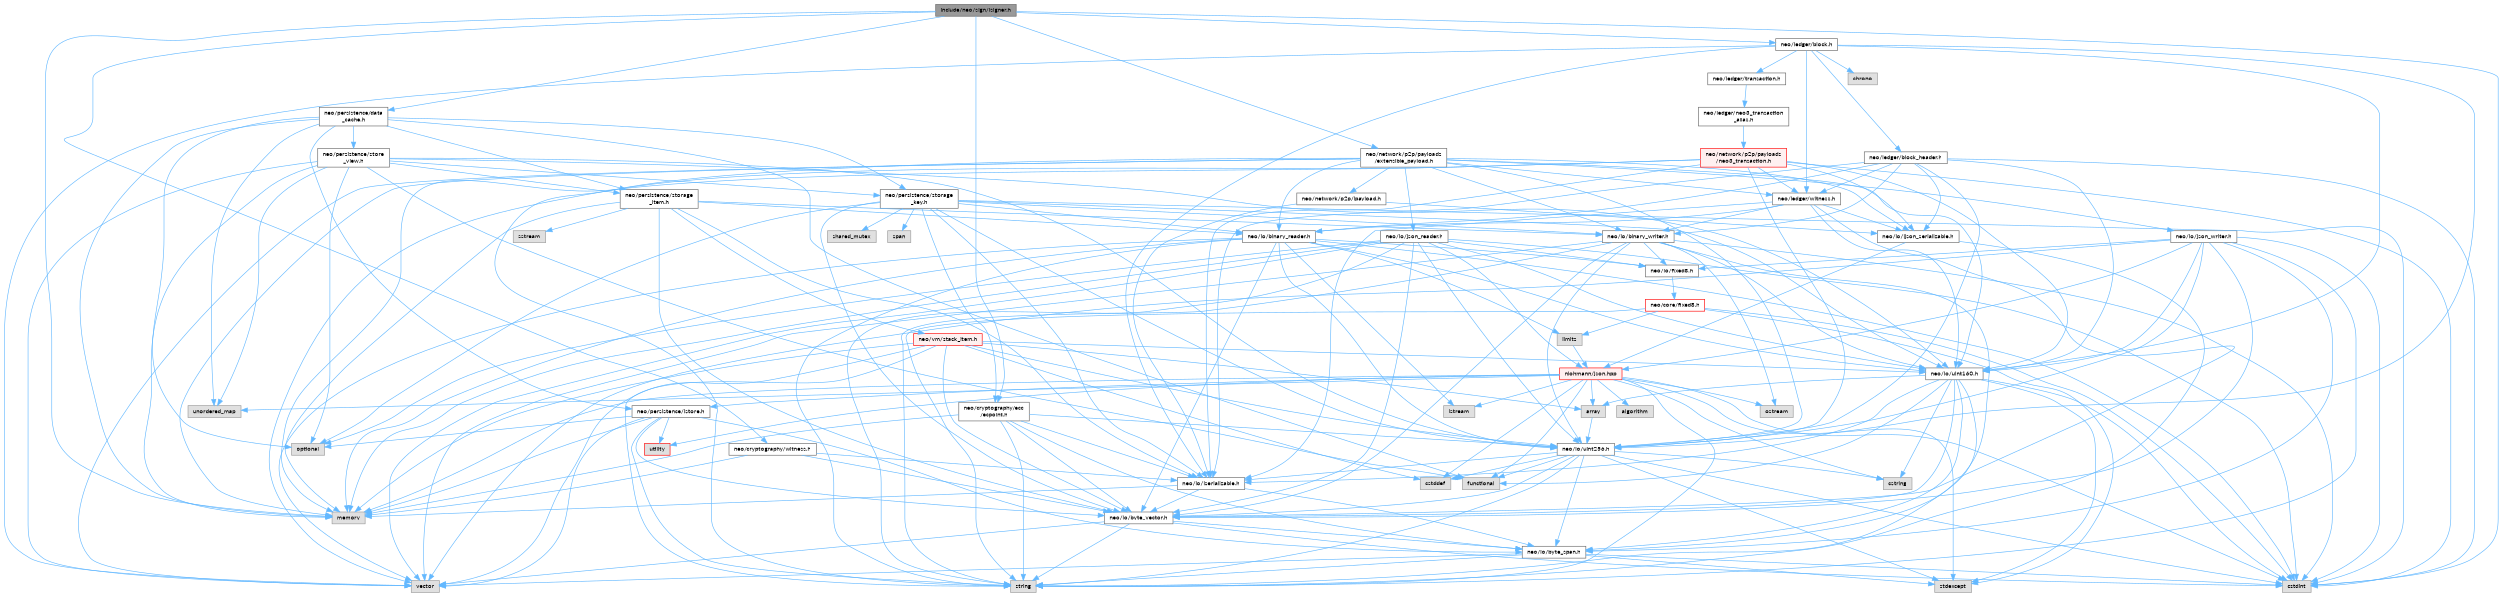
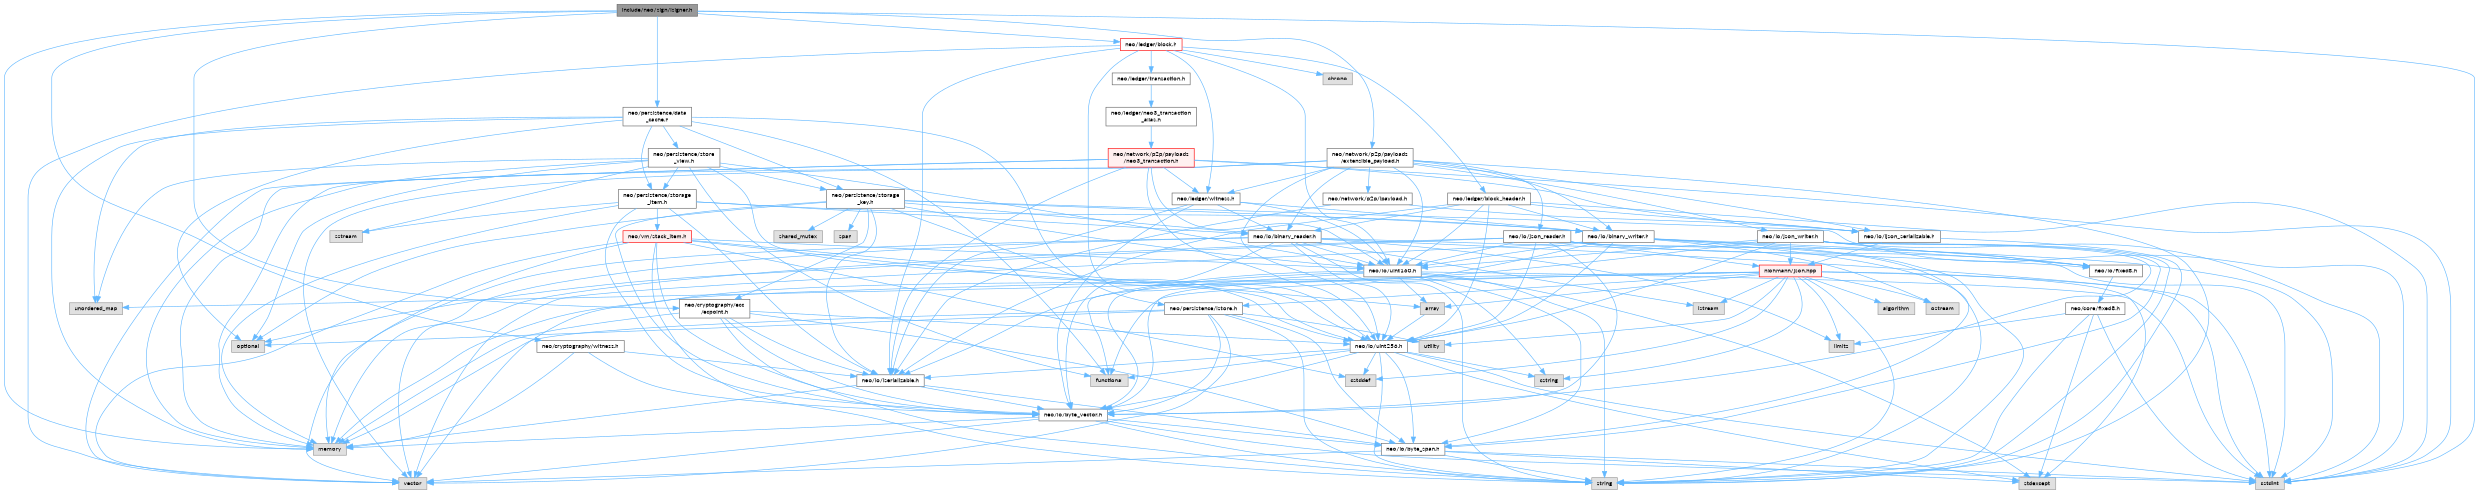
node "neo/ledger/block.h": color grey40 -> red
edge "neo/ledger/block_header.h" -> "neo/ledger/witness.h": removed
edge "neo/ledger/witness.h" -> "neo/io/ijson_serializable.h": removed
node "neo/core/fixed8.h": color red -> grey40
edge "neo/io/json_reader.h" -> "memory": now "neo/io/byte_vector.h" -> "memory"
edge "limits" -> "nlohmann/json.hpp": reversed
edge "neo/persistence/store _view.h" -> "vector": now "neo/persistence/store _view.h" -> "sstream"
node "utility": color red -> grey60
